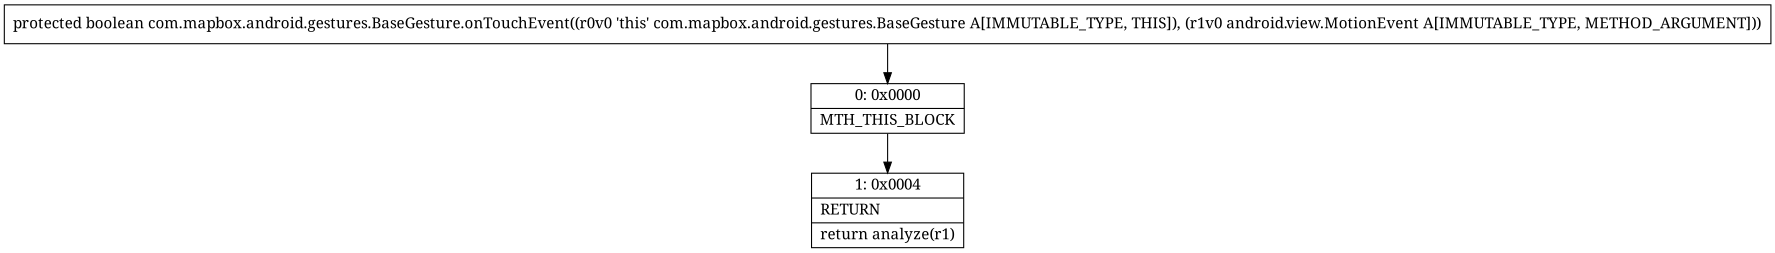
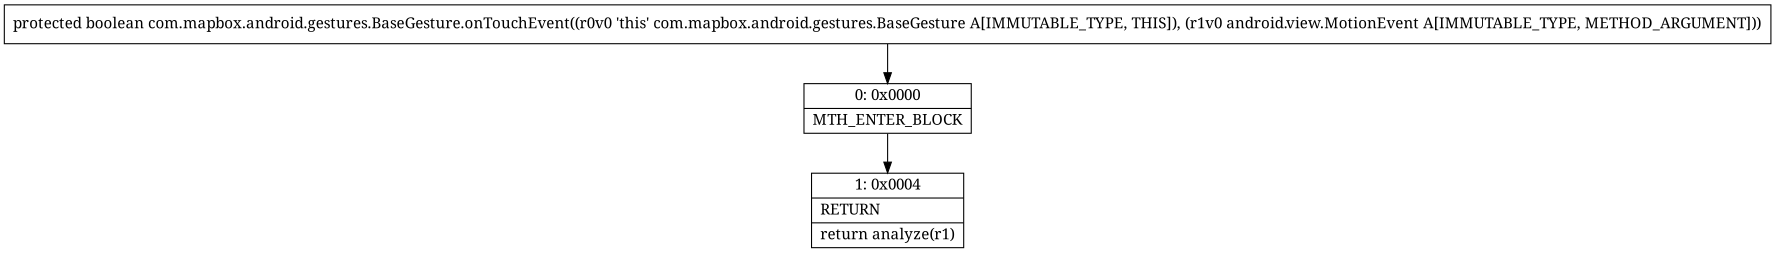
node "0: 0x0000": text "MTH_THIS_BLOCK" -> "MTH_ENTER_BLOCK"
